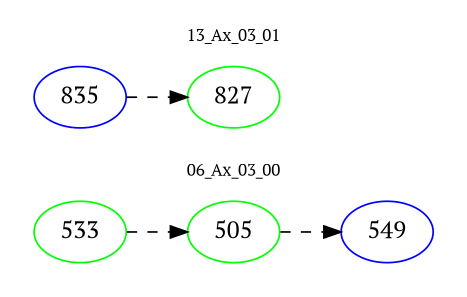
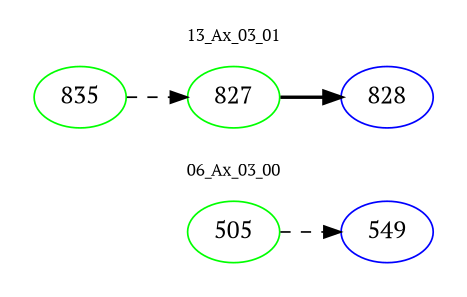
node "835": color blue -> green
node "828": added
node "533": removed
